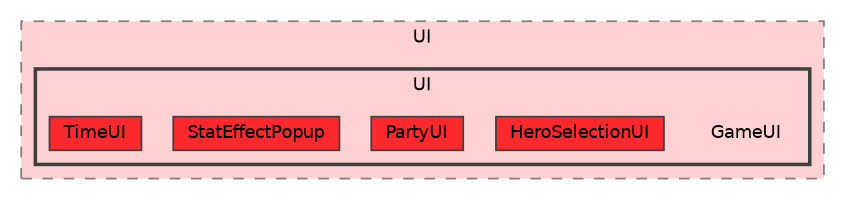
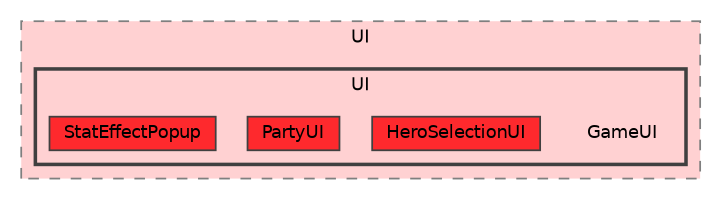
node "TimeUI": removed
